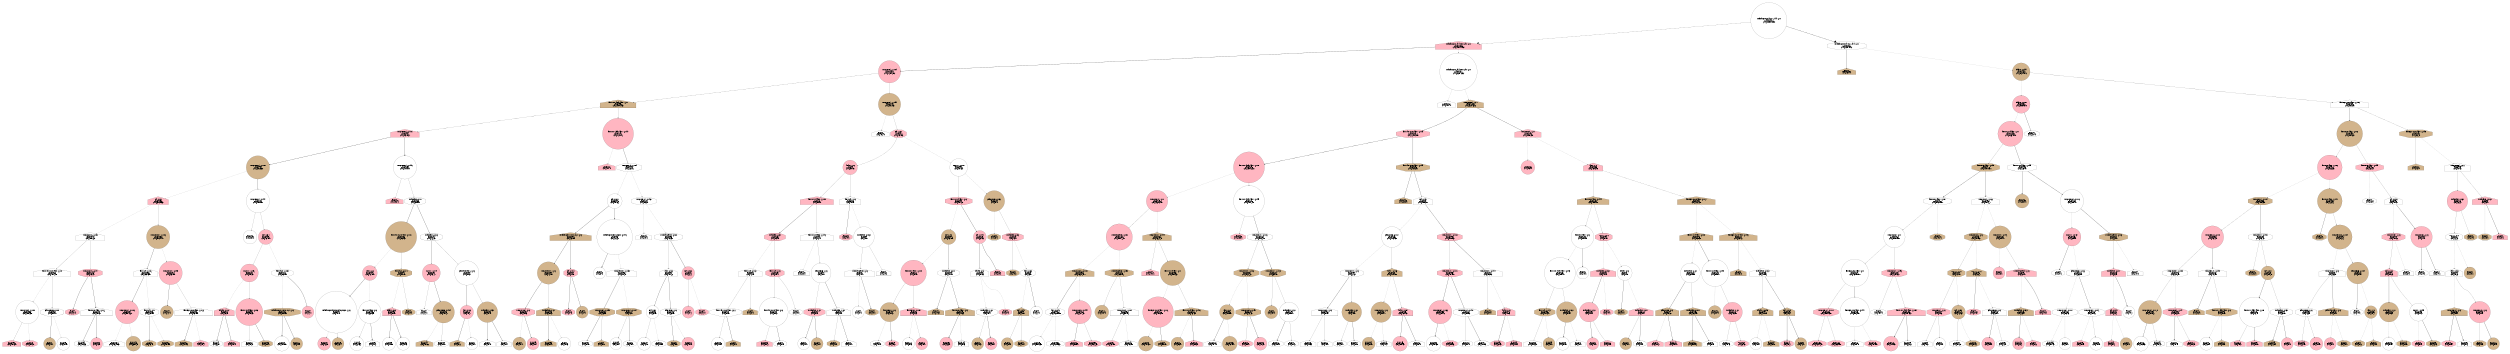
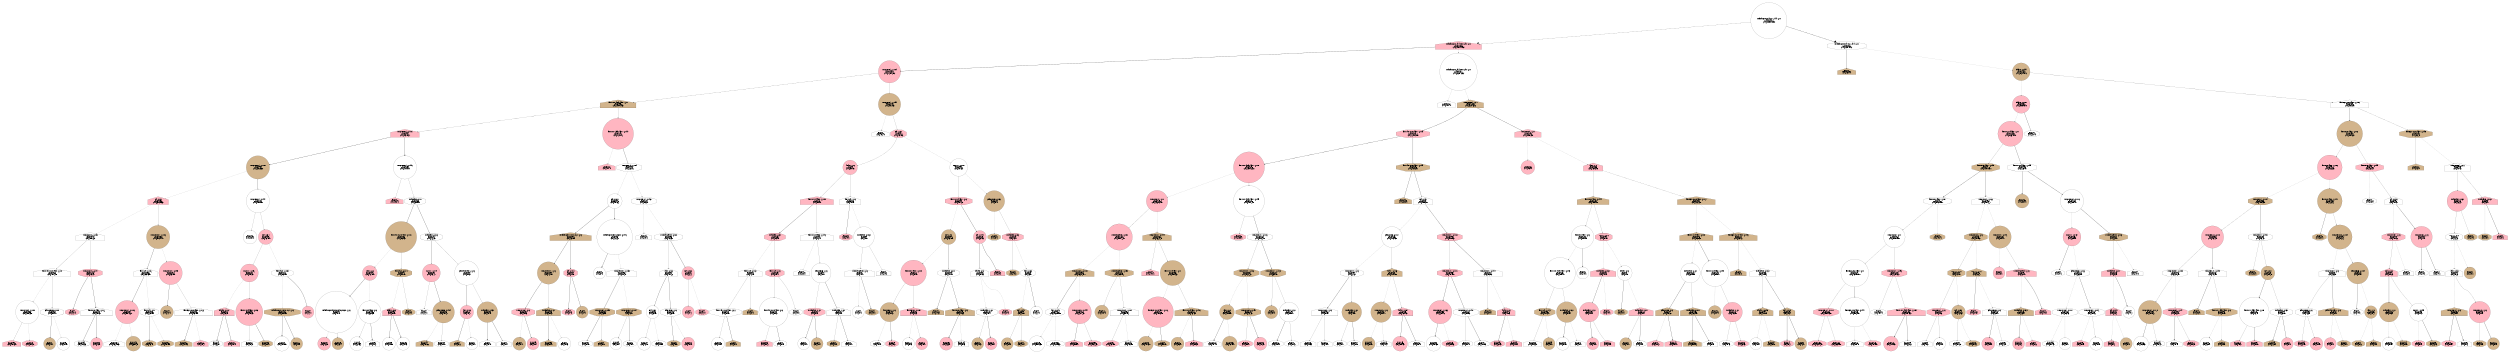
node "gini = 0.278 value = 30 value = [5, 25]": label "gini = 0.278 value = 30 value = [5, 25]" -> "gini = 0.278 samples = 30 value = [5, 25]"
